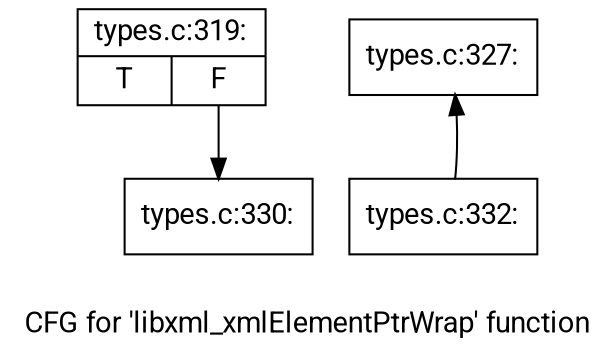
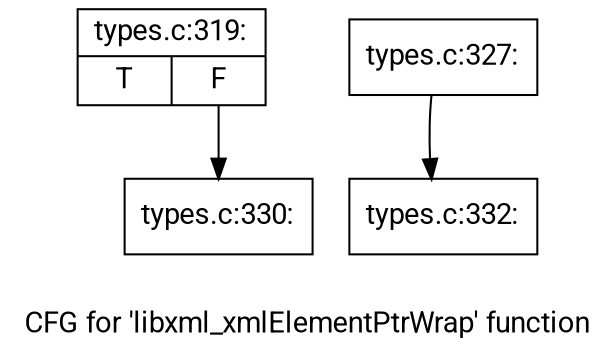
edge "types.c:332:" -> "types.c:327:": reversed
